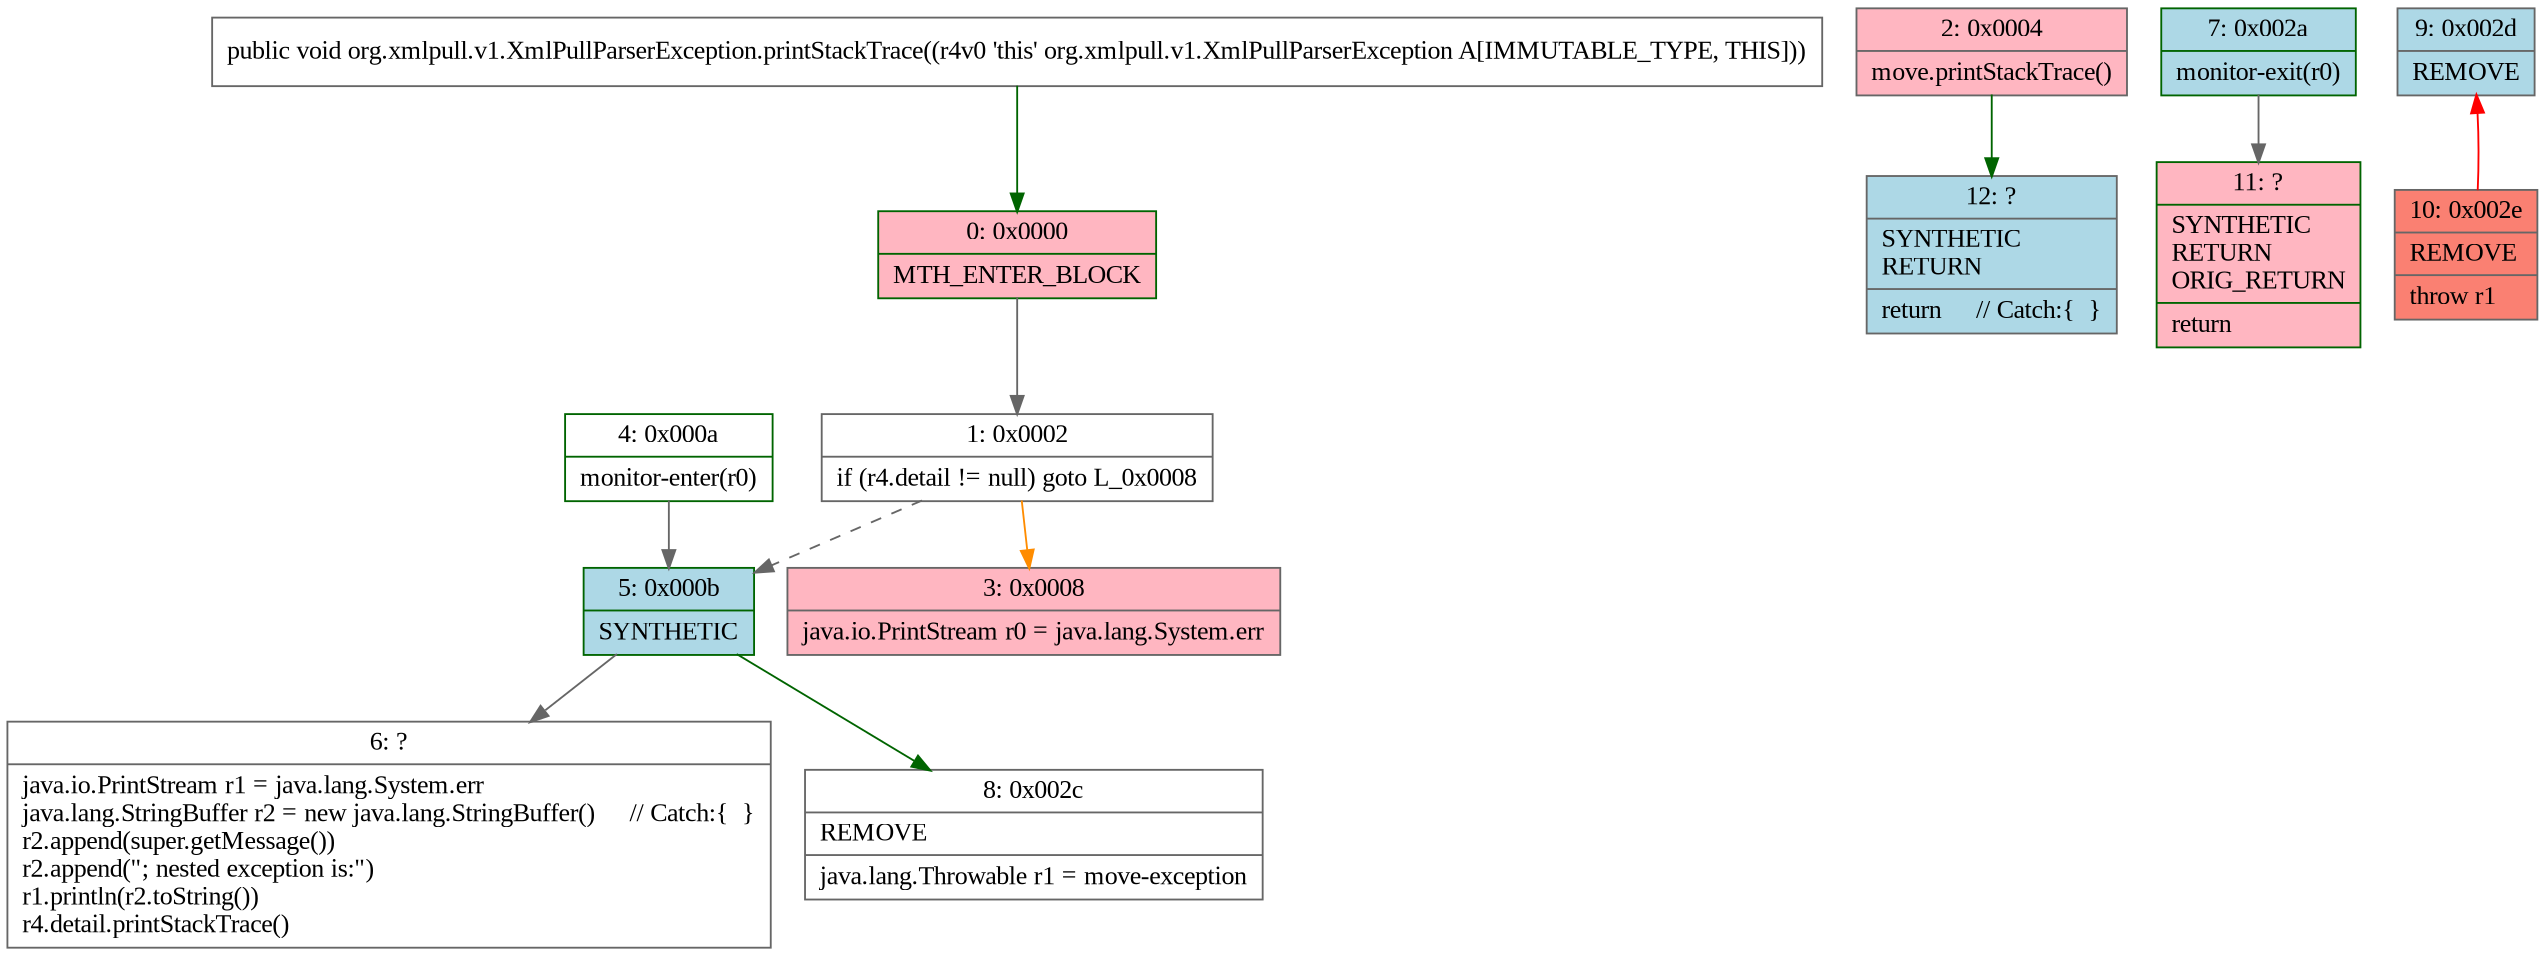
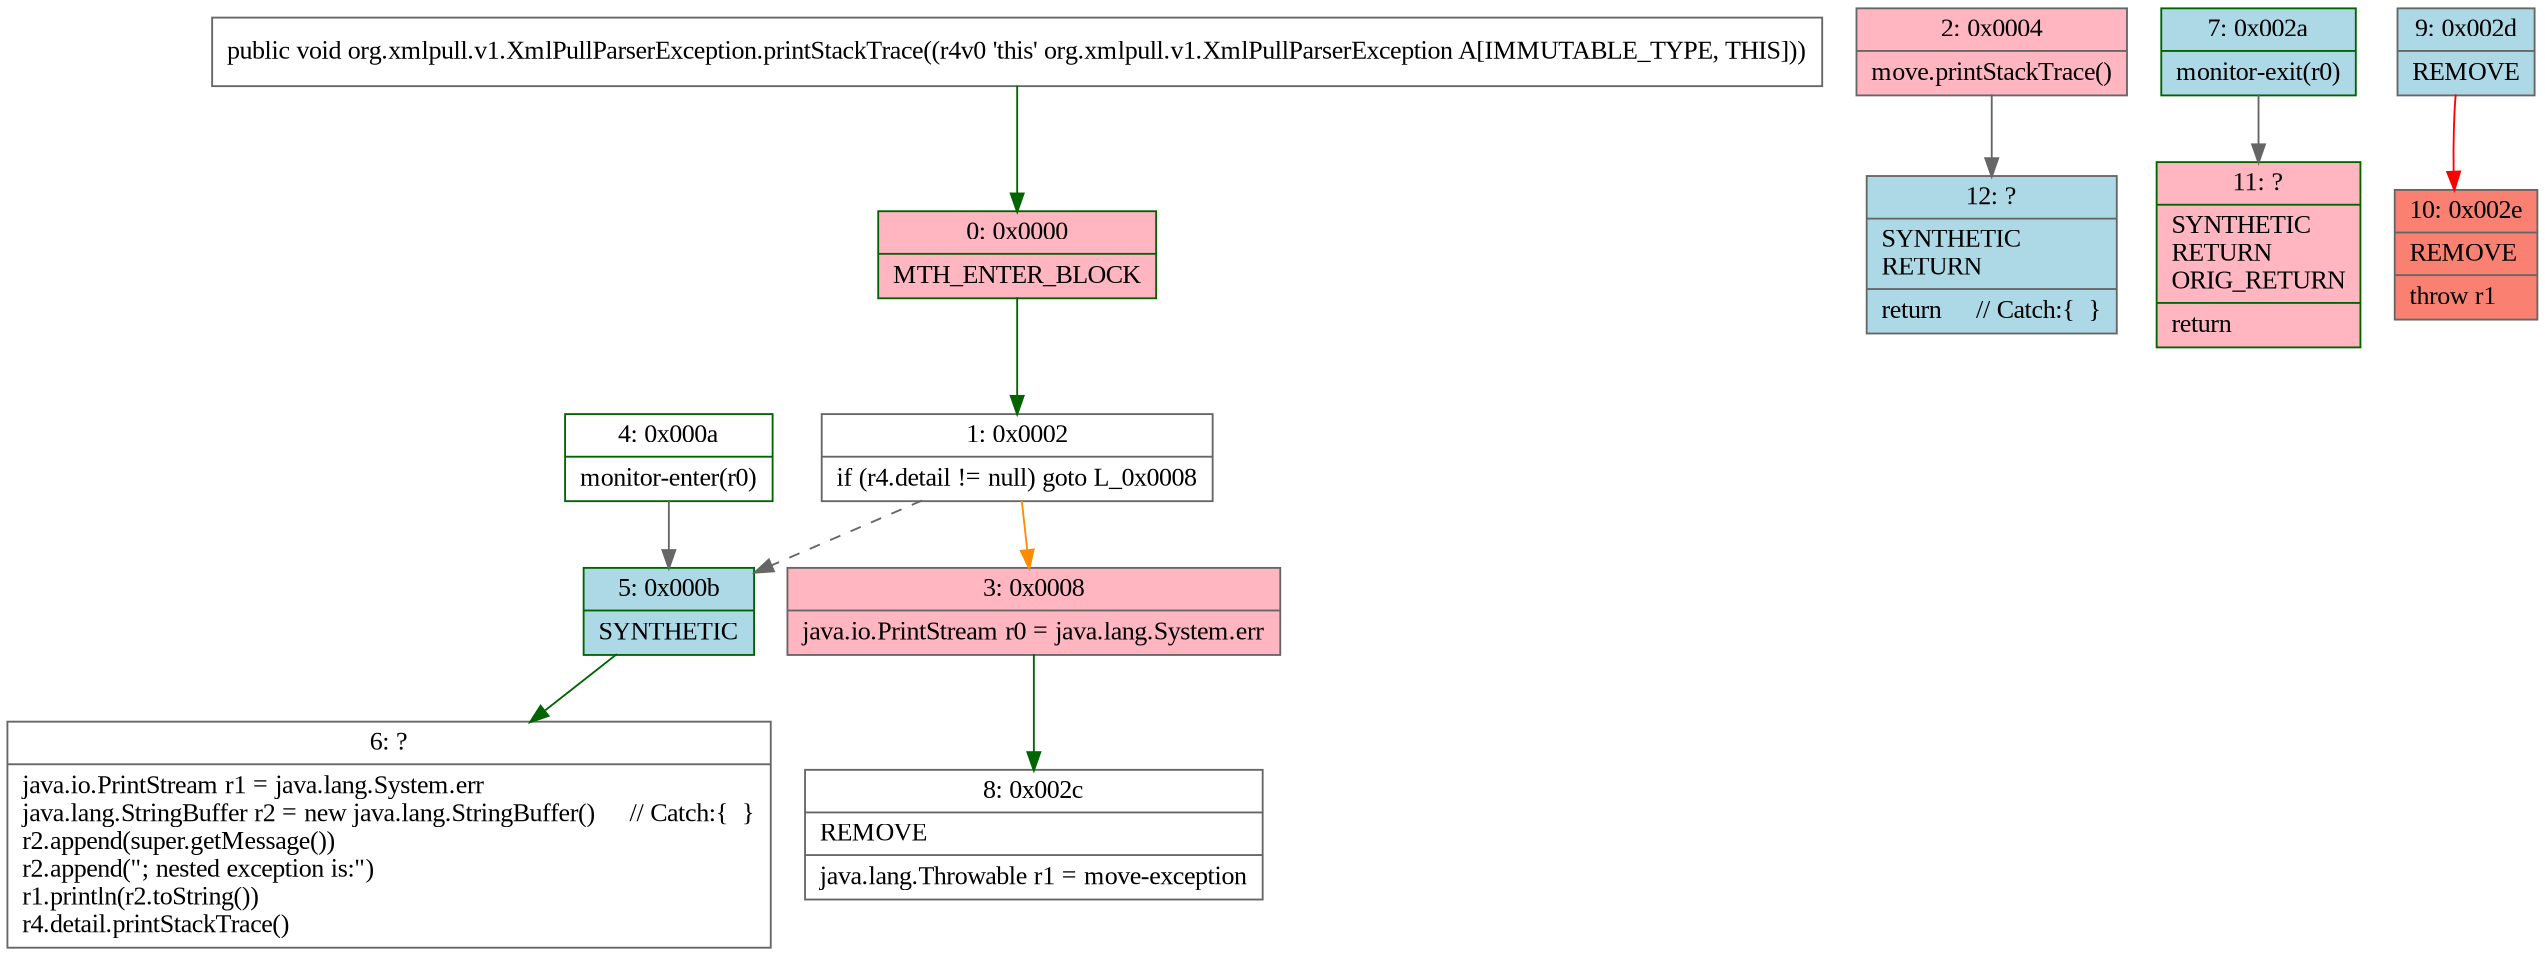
edge "2: 0x0004" -> "12: ?": color darkgreen -> gray40
edge "10: 0x002e" -> "9: 0x002d": reversed
edge "0: 0x0000" -> "1: 0x0002": color gray40 -> darkgreen
edge "5: 0x000b" -> "6: ?": color gray40 -> darkgreen
edge "5: 0x000b" -> "8: 0x002c": now "3: 0x0008" -> "8: 0x002c"
